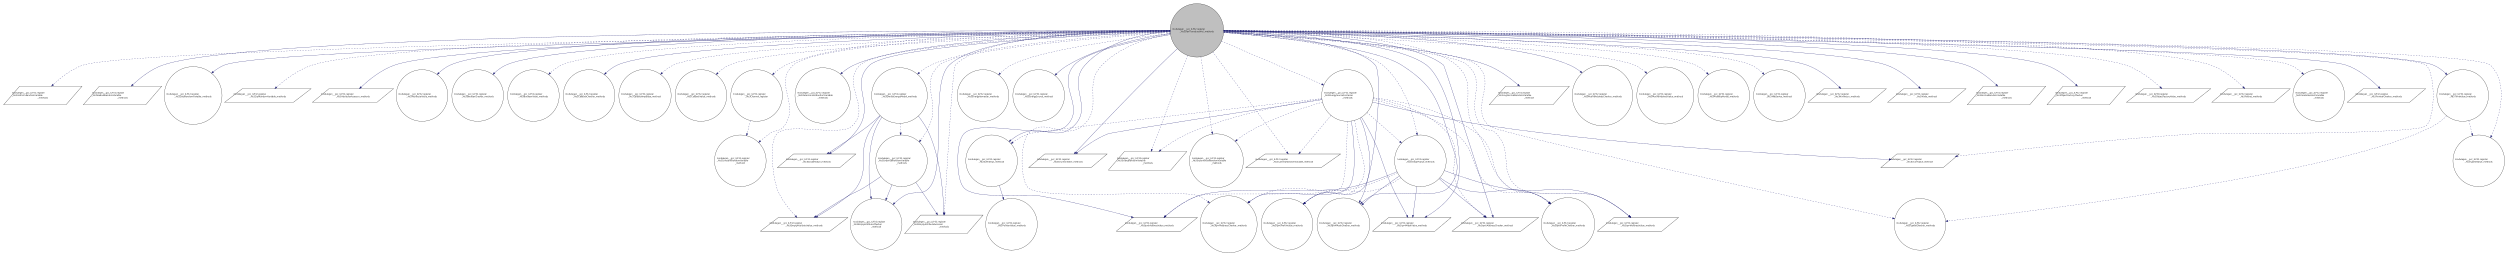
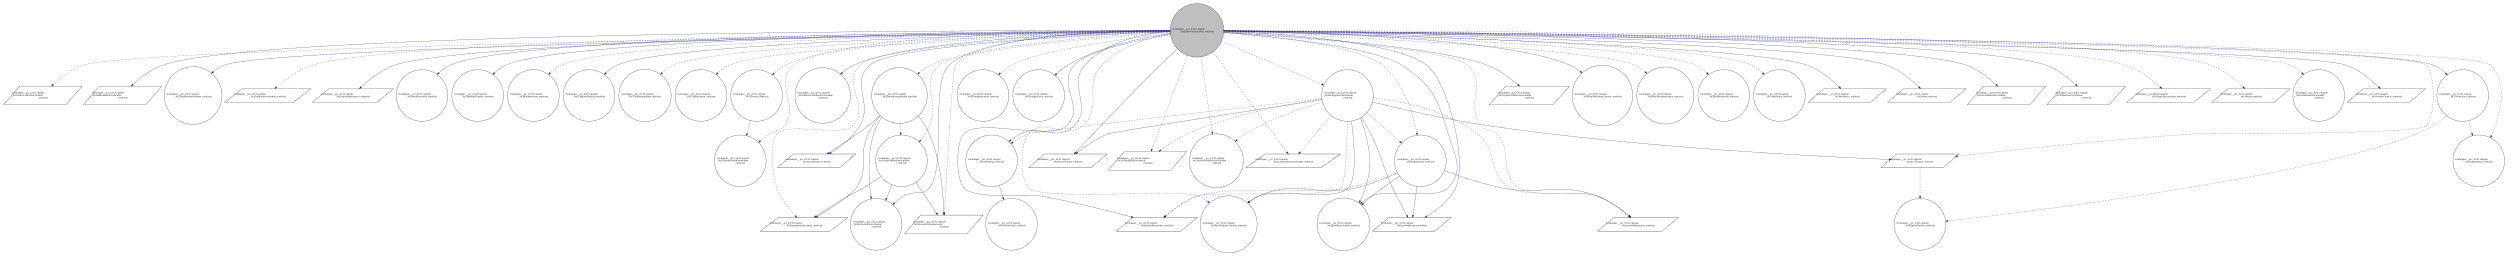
node "modulegen__gcc_ILP32.register _Ns3Channel_register": label "modulegen__gcc_ILP32.register _Ns3Channel_register" -> "modulegen__gcc_ILP32.register _Ns3Channel_methods"
edge "modulegen__gcc_ILP32.register _Ns3UanTransducerHd_methods" -> "modulegen__gcc_ILP32.register _Ns3TypeIdChecker_methods": now "modulegen__gcc_ILP32.register _Ns3EnumValue_methods" -> "modulegen__gcc_ILP32.register _Ns3TypeIdChecker_methods"
edge "modulegen__gcc_ILP32.register _Ns3IntegerValue_methods" -> "modulegen__gcc_ILP32.register _Ns3Ipv4AddressChecker_methods": style dashed -> solid
edge "modulegen__gcc_ILP32.register _Ns3IntegerValue_methods" -> "modulegen__gcc_ILP32.register _Ns3Ipv6AddressValue_methods": style solid -> dashed
node "modulegen__gcc_ILP32.register _Ns3Ipv6PrefixValue_methods": removed
node "modulegen__gcc_ILP32.register _Ns3Ipv6AddressChecker_methods": removed
node "modulegen__gcc_ILP32.register _Ns3Ipv6PrefixChecker_methods": removed
